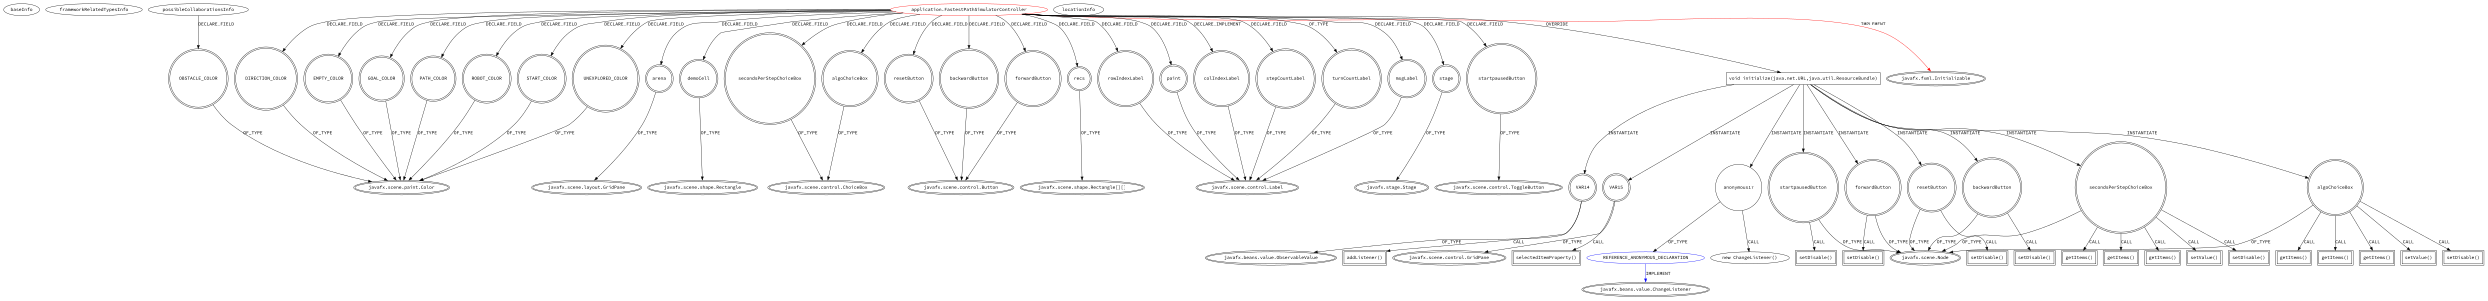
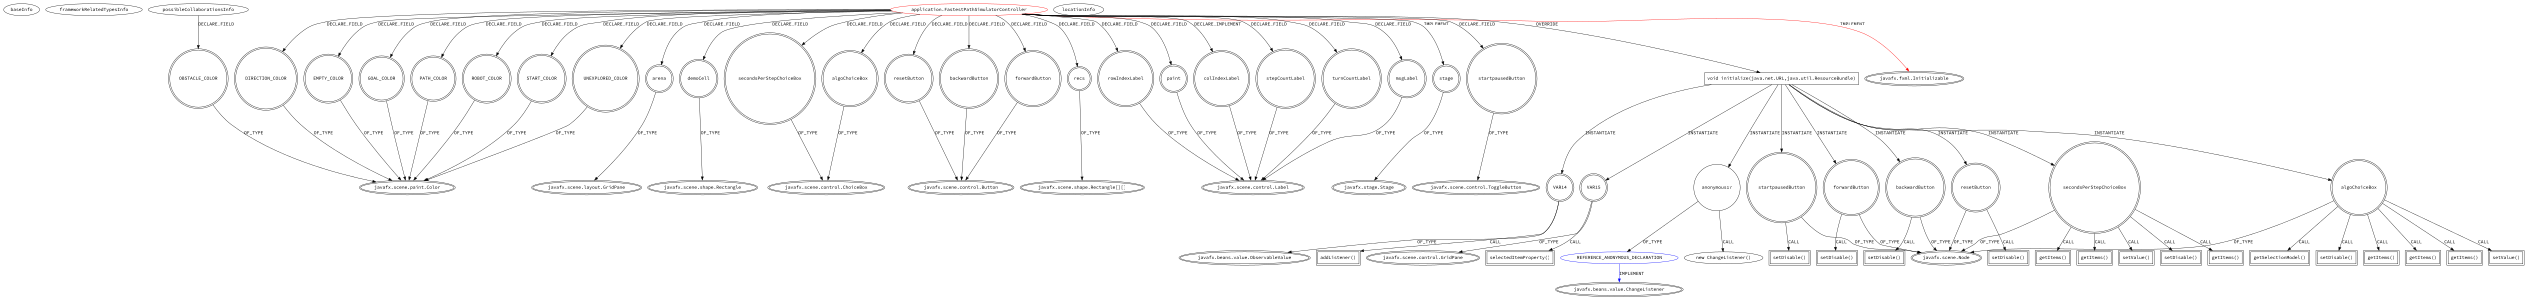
edge "application.FastestPathSimulatorController" -> "turnCountLabel": label "OF_TYPE" -> "DECLARE_FIELD"
edge "application.FastestPathSimulatorController" -> "stage": label "DECLARE_FIELD" -> "IMPLEMENT"
node "getSelectionModel()": added
